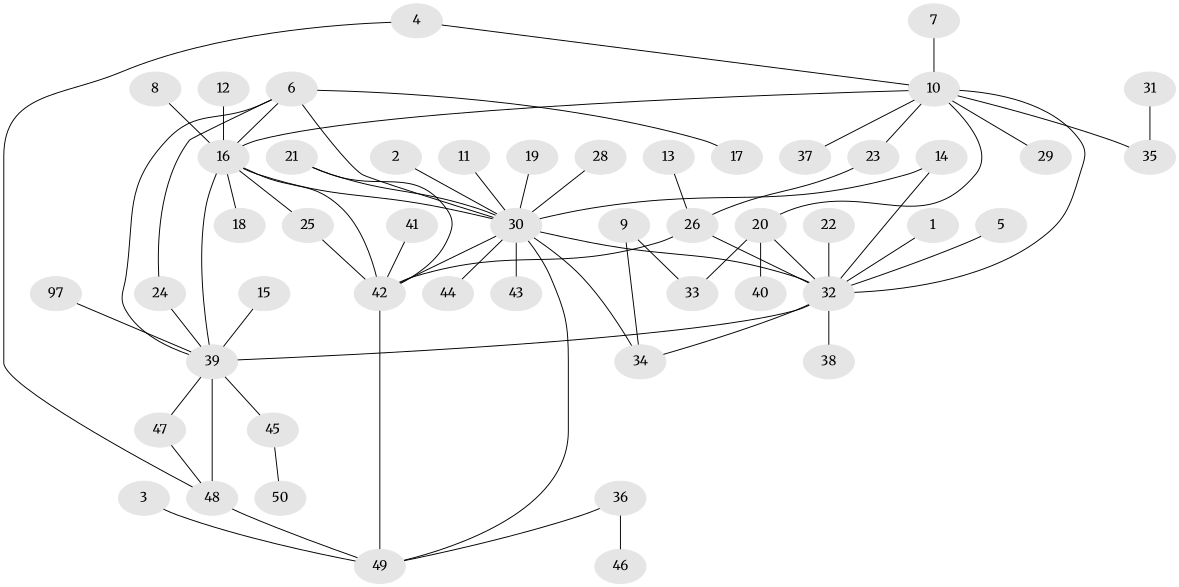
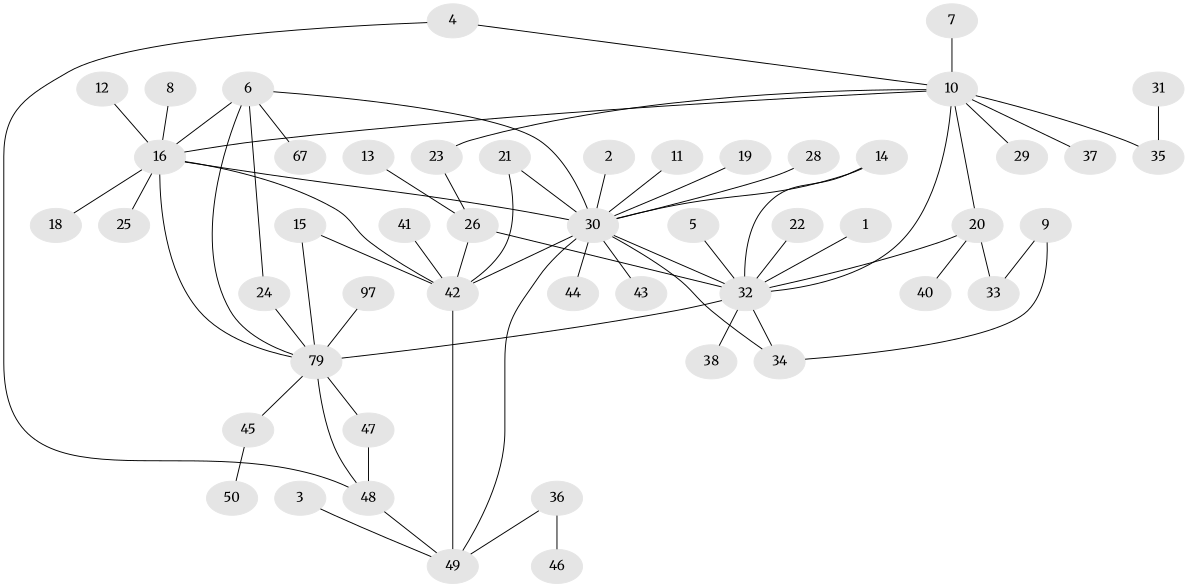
node "17": label "17" -> "67"
edge "25" -- "42": now "15" -- "42"
node "39": label "39" -> "79"
